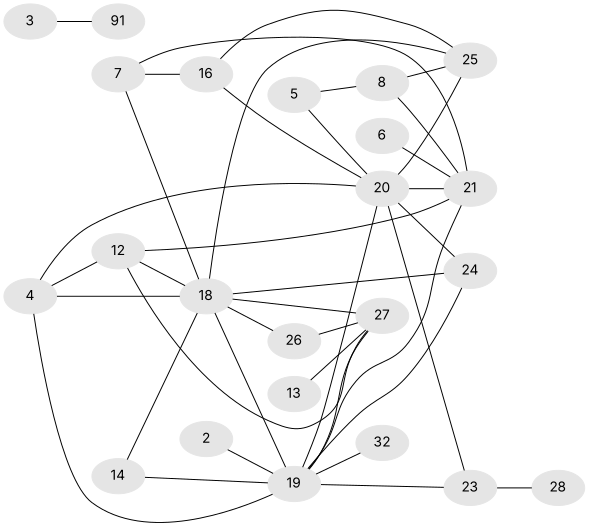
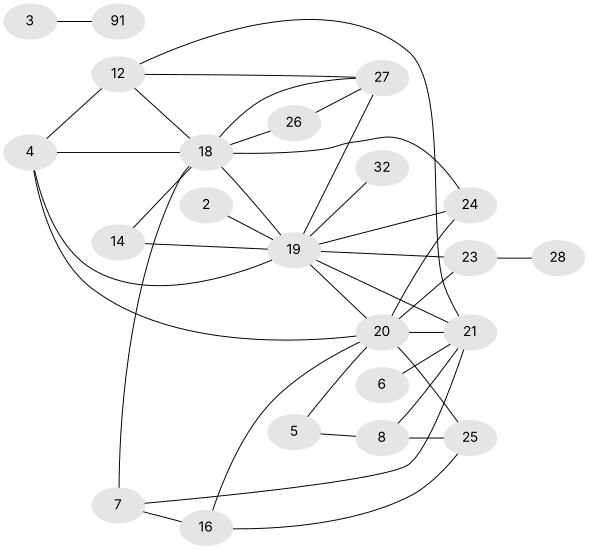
edge "25" -- "18": removed
node "13": removed
